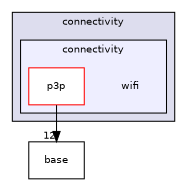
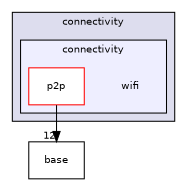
node "p3p": label "p3p" -> "p2p"
